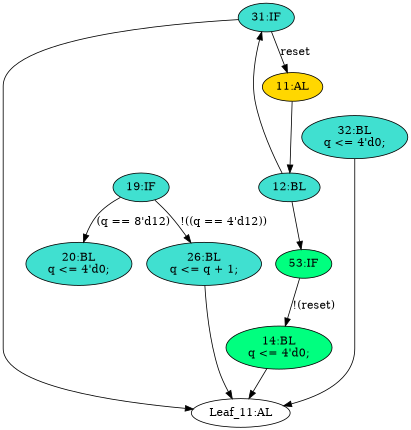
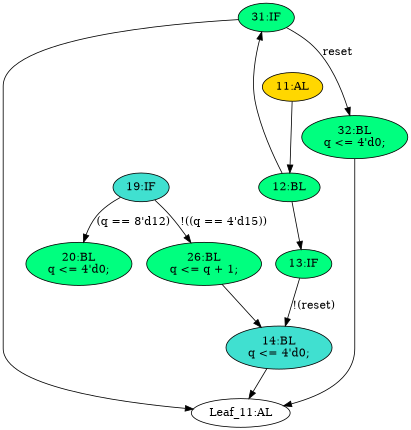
node "31:IF": fillcolor turquoise -> springgreen
edge "31:IF" -> "11:AL": now "31:IF" -> "32:BL q <= 4'd0;"
node "32:BL q <= 4'd0;": fillcolor turquoise -> springgreen
node "12:BL": fillcolor turquoise -> springgreen
edge "19:IF" -> "26:BL q <= q + 1;": label "!((q == 4'd12))" -> "!((q == 4'd15))"
node "20:BL q <= 4'd0;": fillcolor turquoise -> springgreen
node "26:BL q <= q + 1;": fillcolor turquoise -> springgreen
node "53:IF": label "53:IF" -> "13:IF"
edge "26:BL q <= q + 1;" -> "Leaf_11:AL": now "26:BL q <= q + 1;" -> "14:BL q <= 4'd0;"
node "14:BL q <= 4'd0;": fillcolor springgreen -> turquoise
